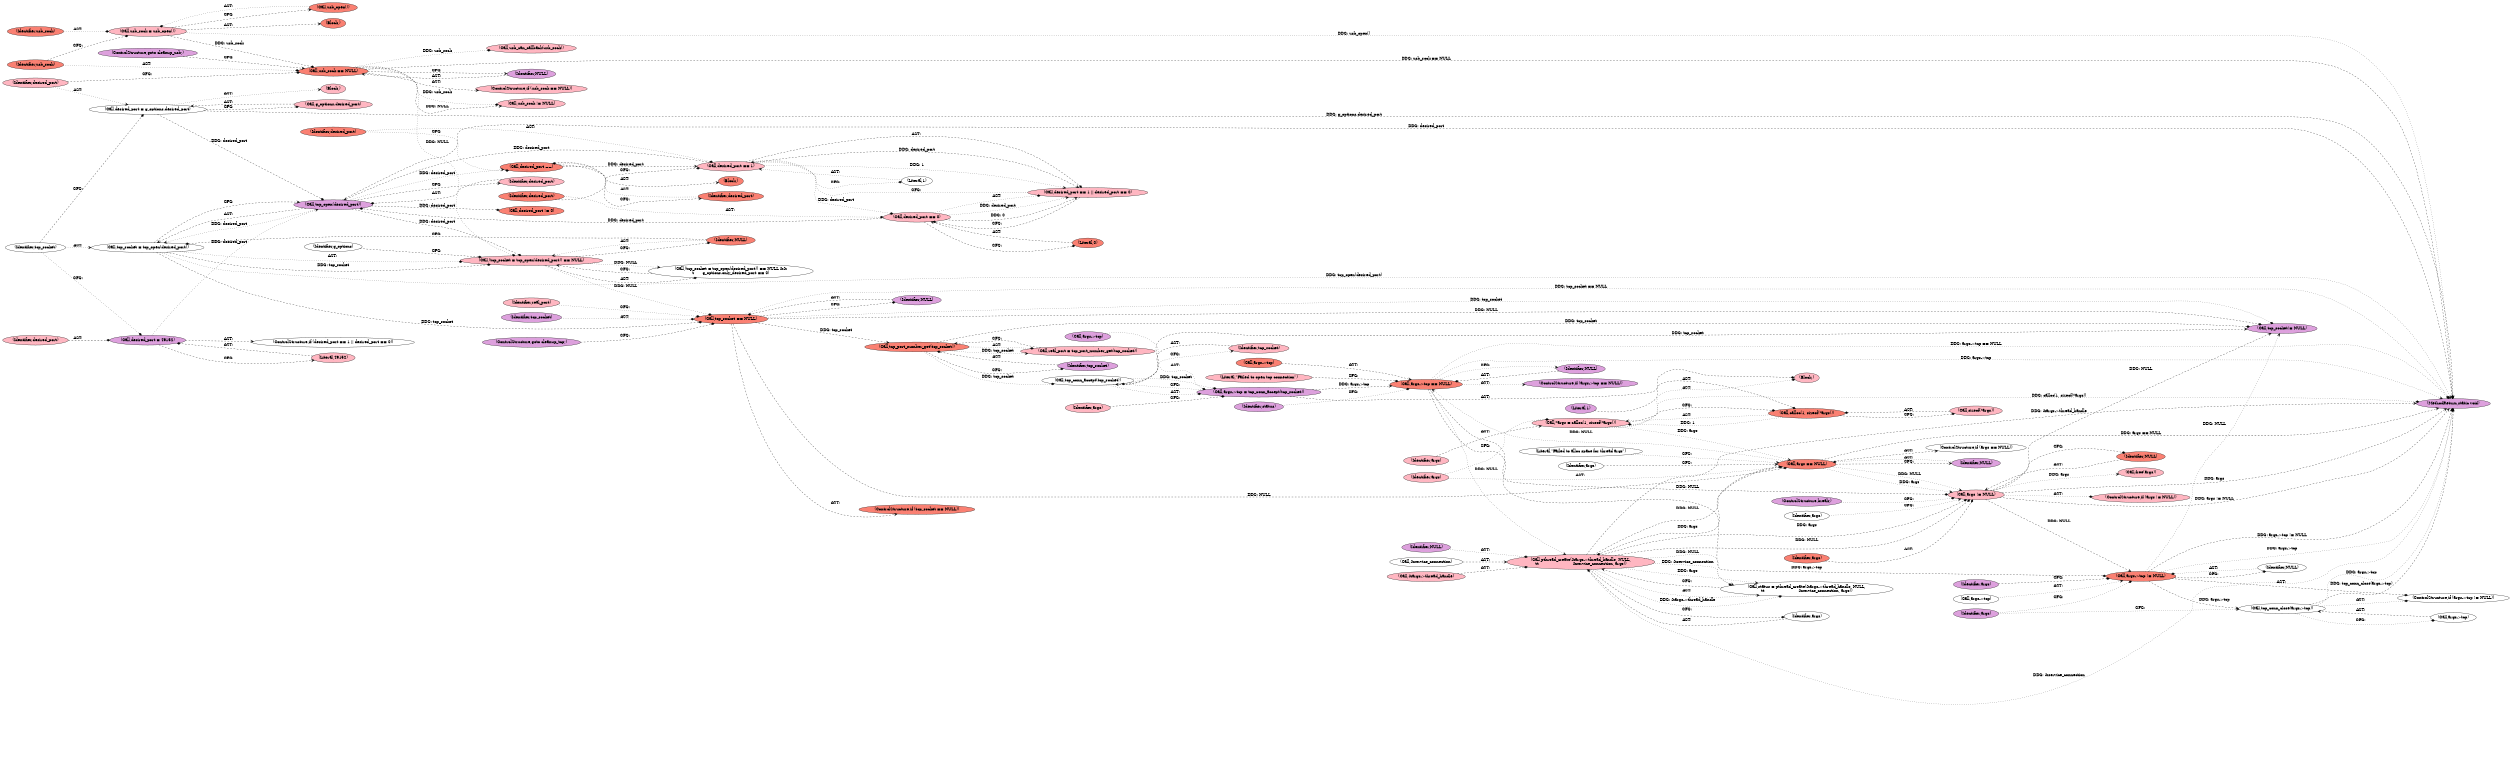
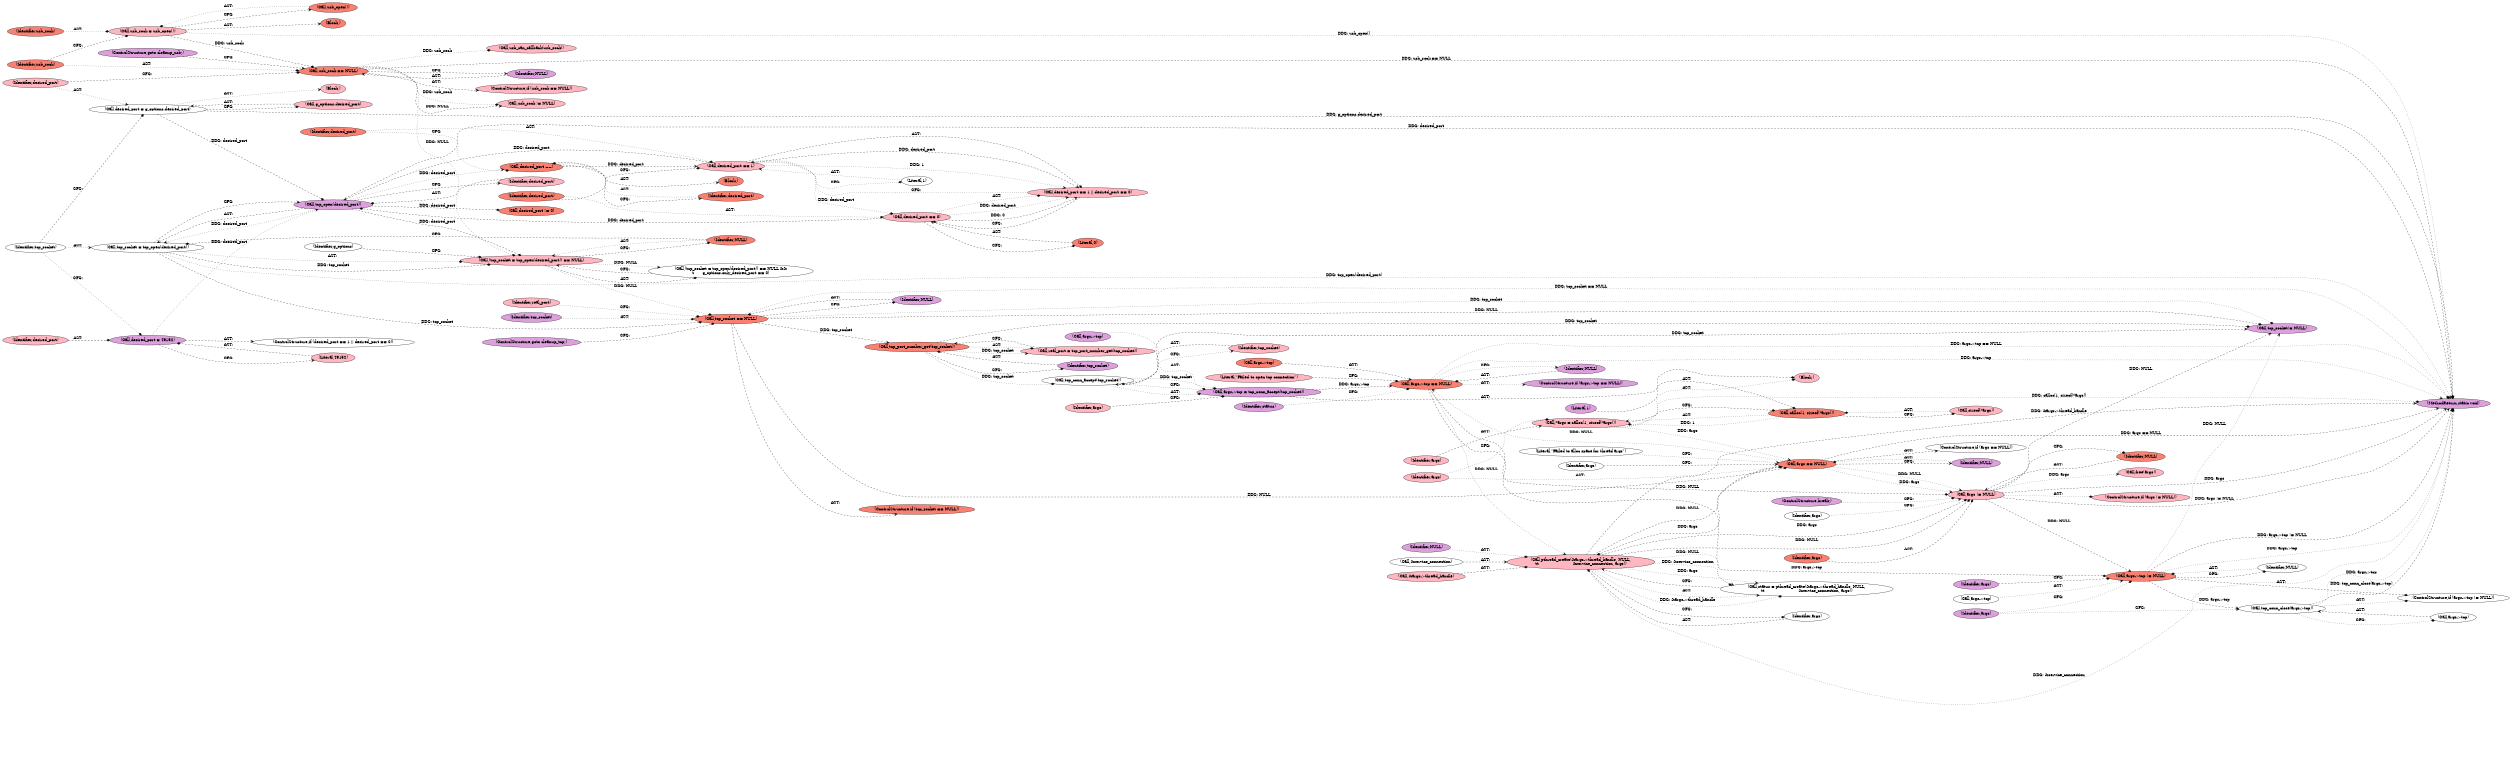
edge "(Call,sizeof(*args))" -> "(Call,calloc(1, sizeof(*args)))": style dashed -> dotted
